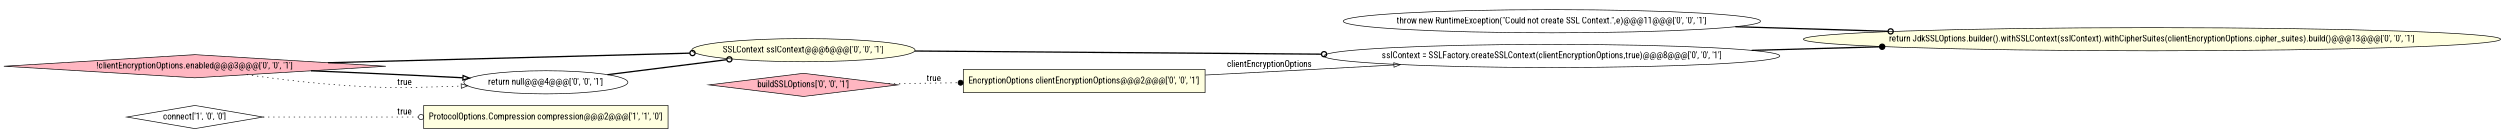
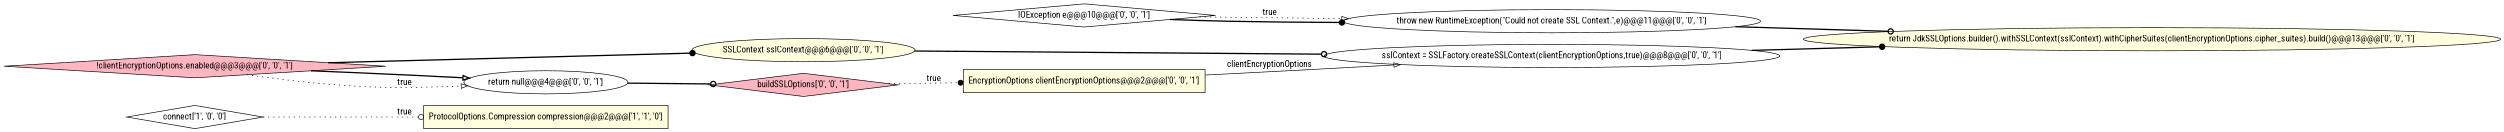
node "IOException e@@@10@@@['0', '0', '1']": added
edge "!clientEncryptionOptions.enabled@@@3@@@['0', '0', '1']" -> "SSLContext sslContext@@@6@@@['0', '0', '1']": arrowhead odot -> dot
edge "return null@@@4@@@['0', '0', '1']" -> "SSLContext sslContext@@@6@@@['0', '0', '1']": now "return null@@@4@@@['0', '0', '1']" -> "buildSSLOptions['0', '0', '1']"
